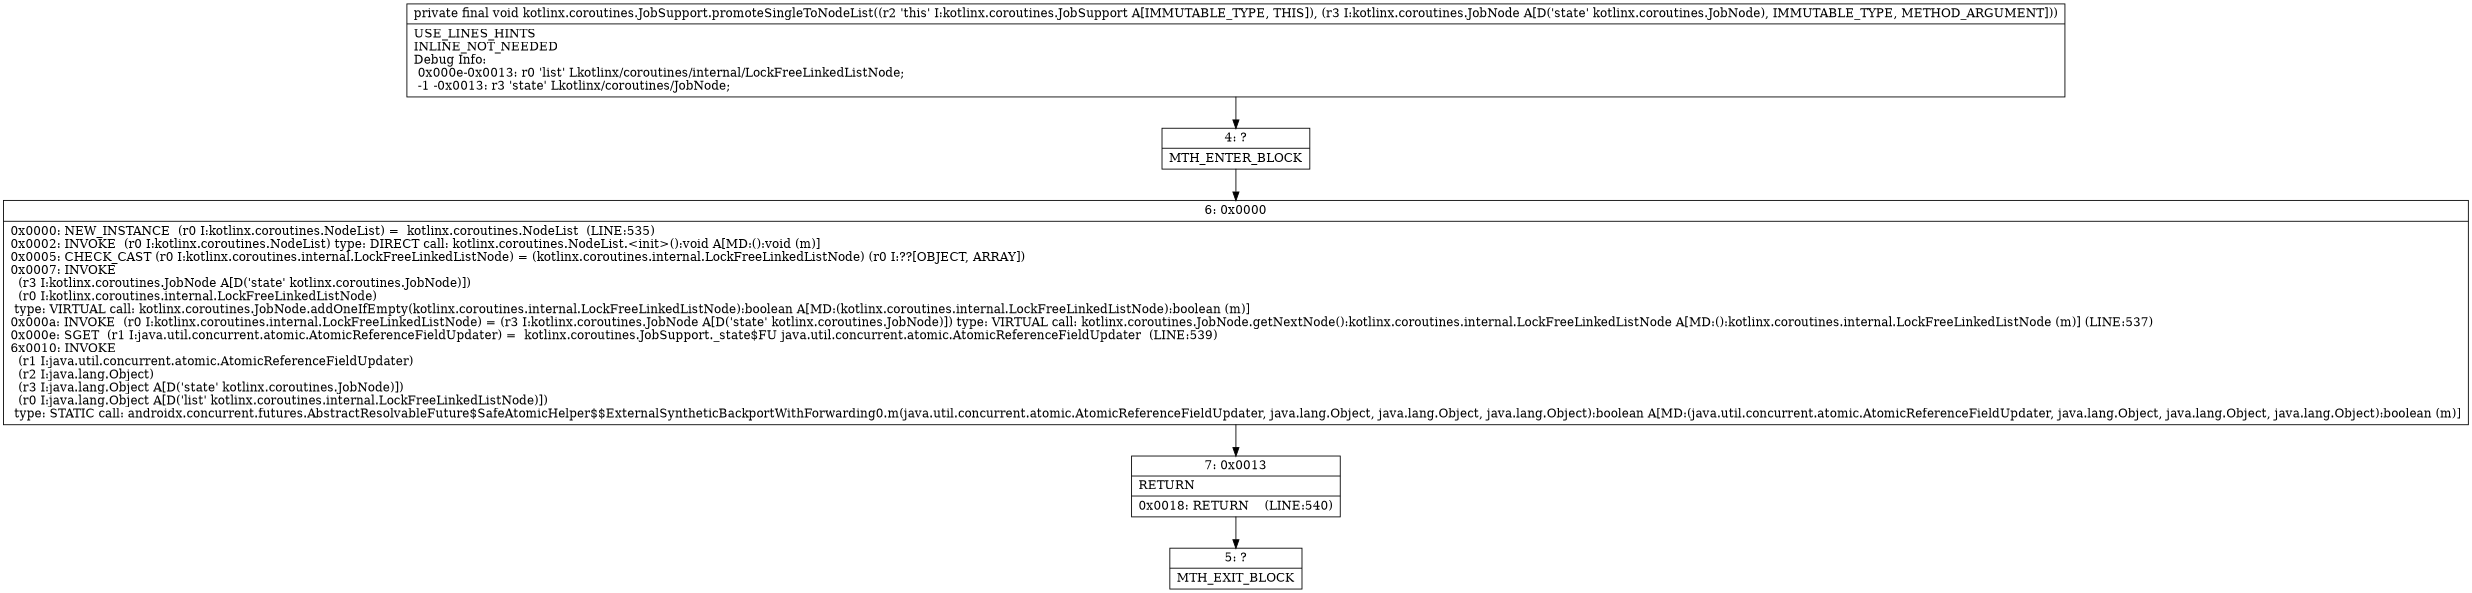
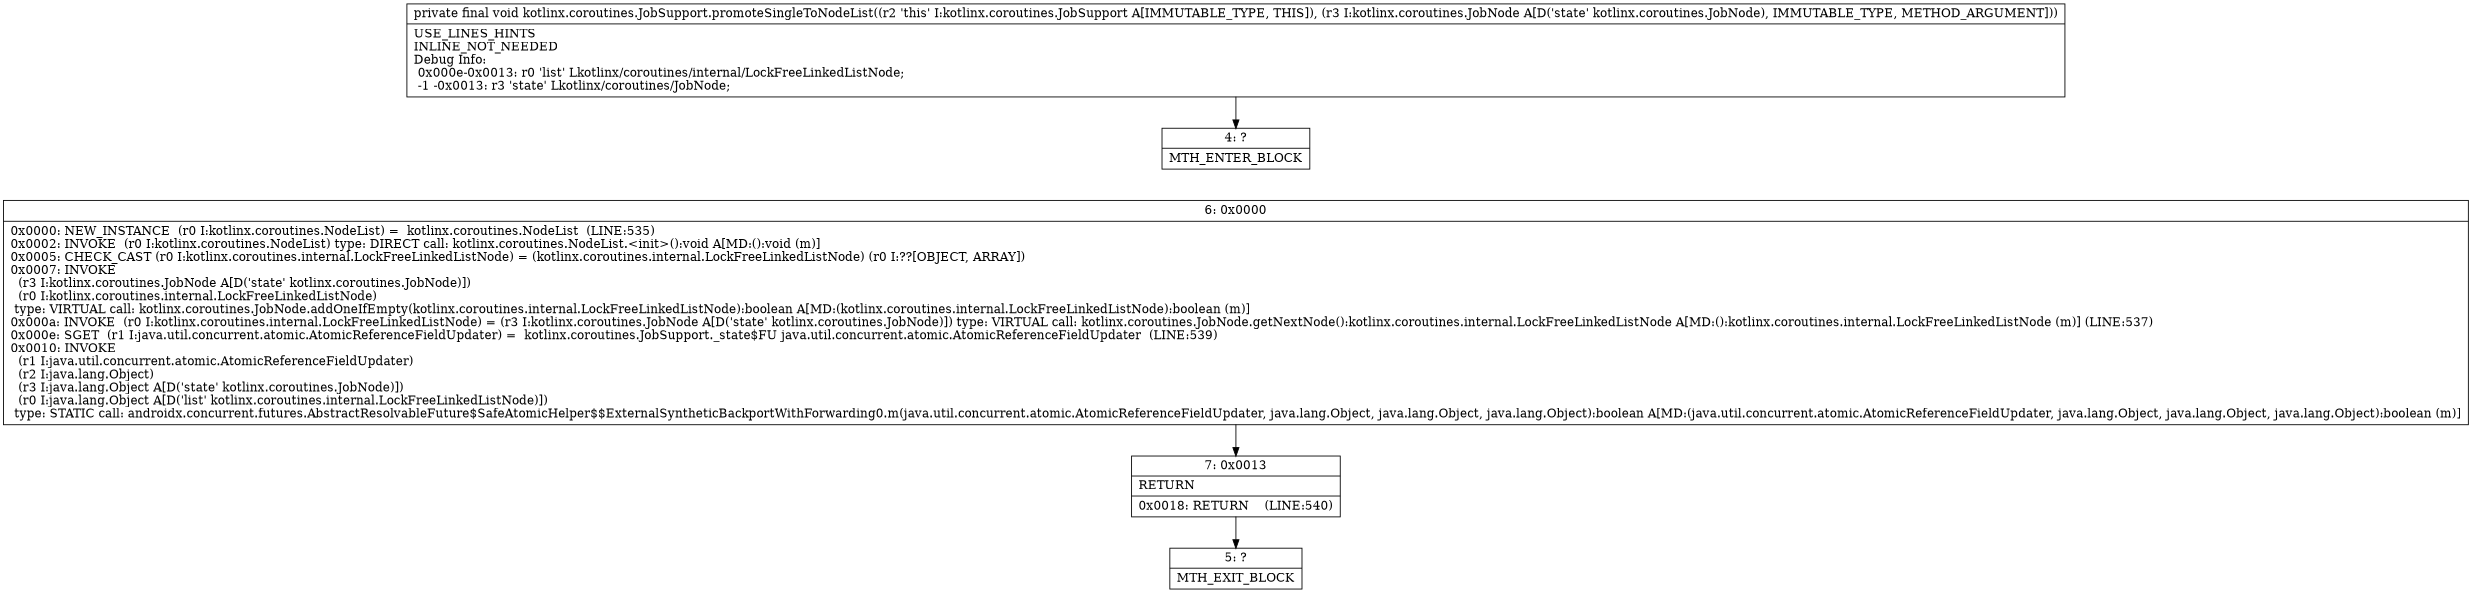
edge "4: ?" -> "6: 0x0000": removed
node "6: 0x0000": text "6x0010: INVOKE" -> "0x0010: INVOKE"
